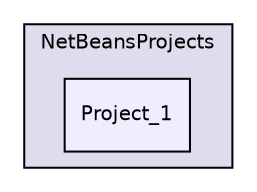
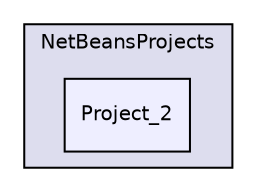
node "Project_1": label "Project_1" -> "Project_2"
